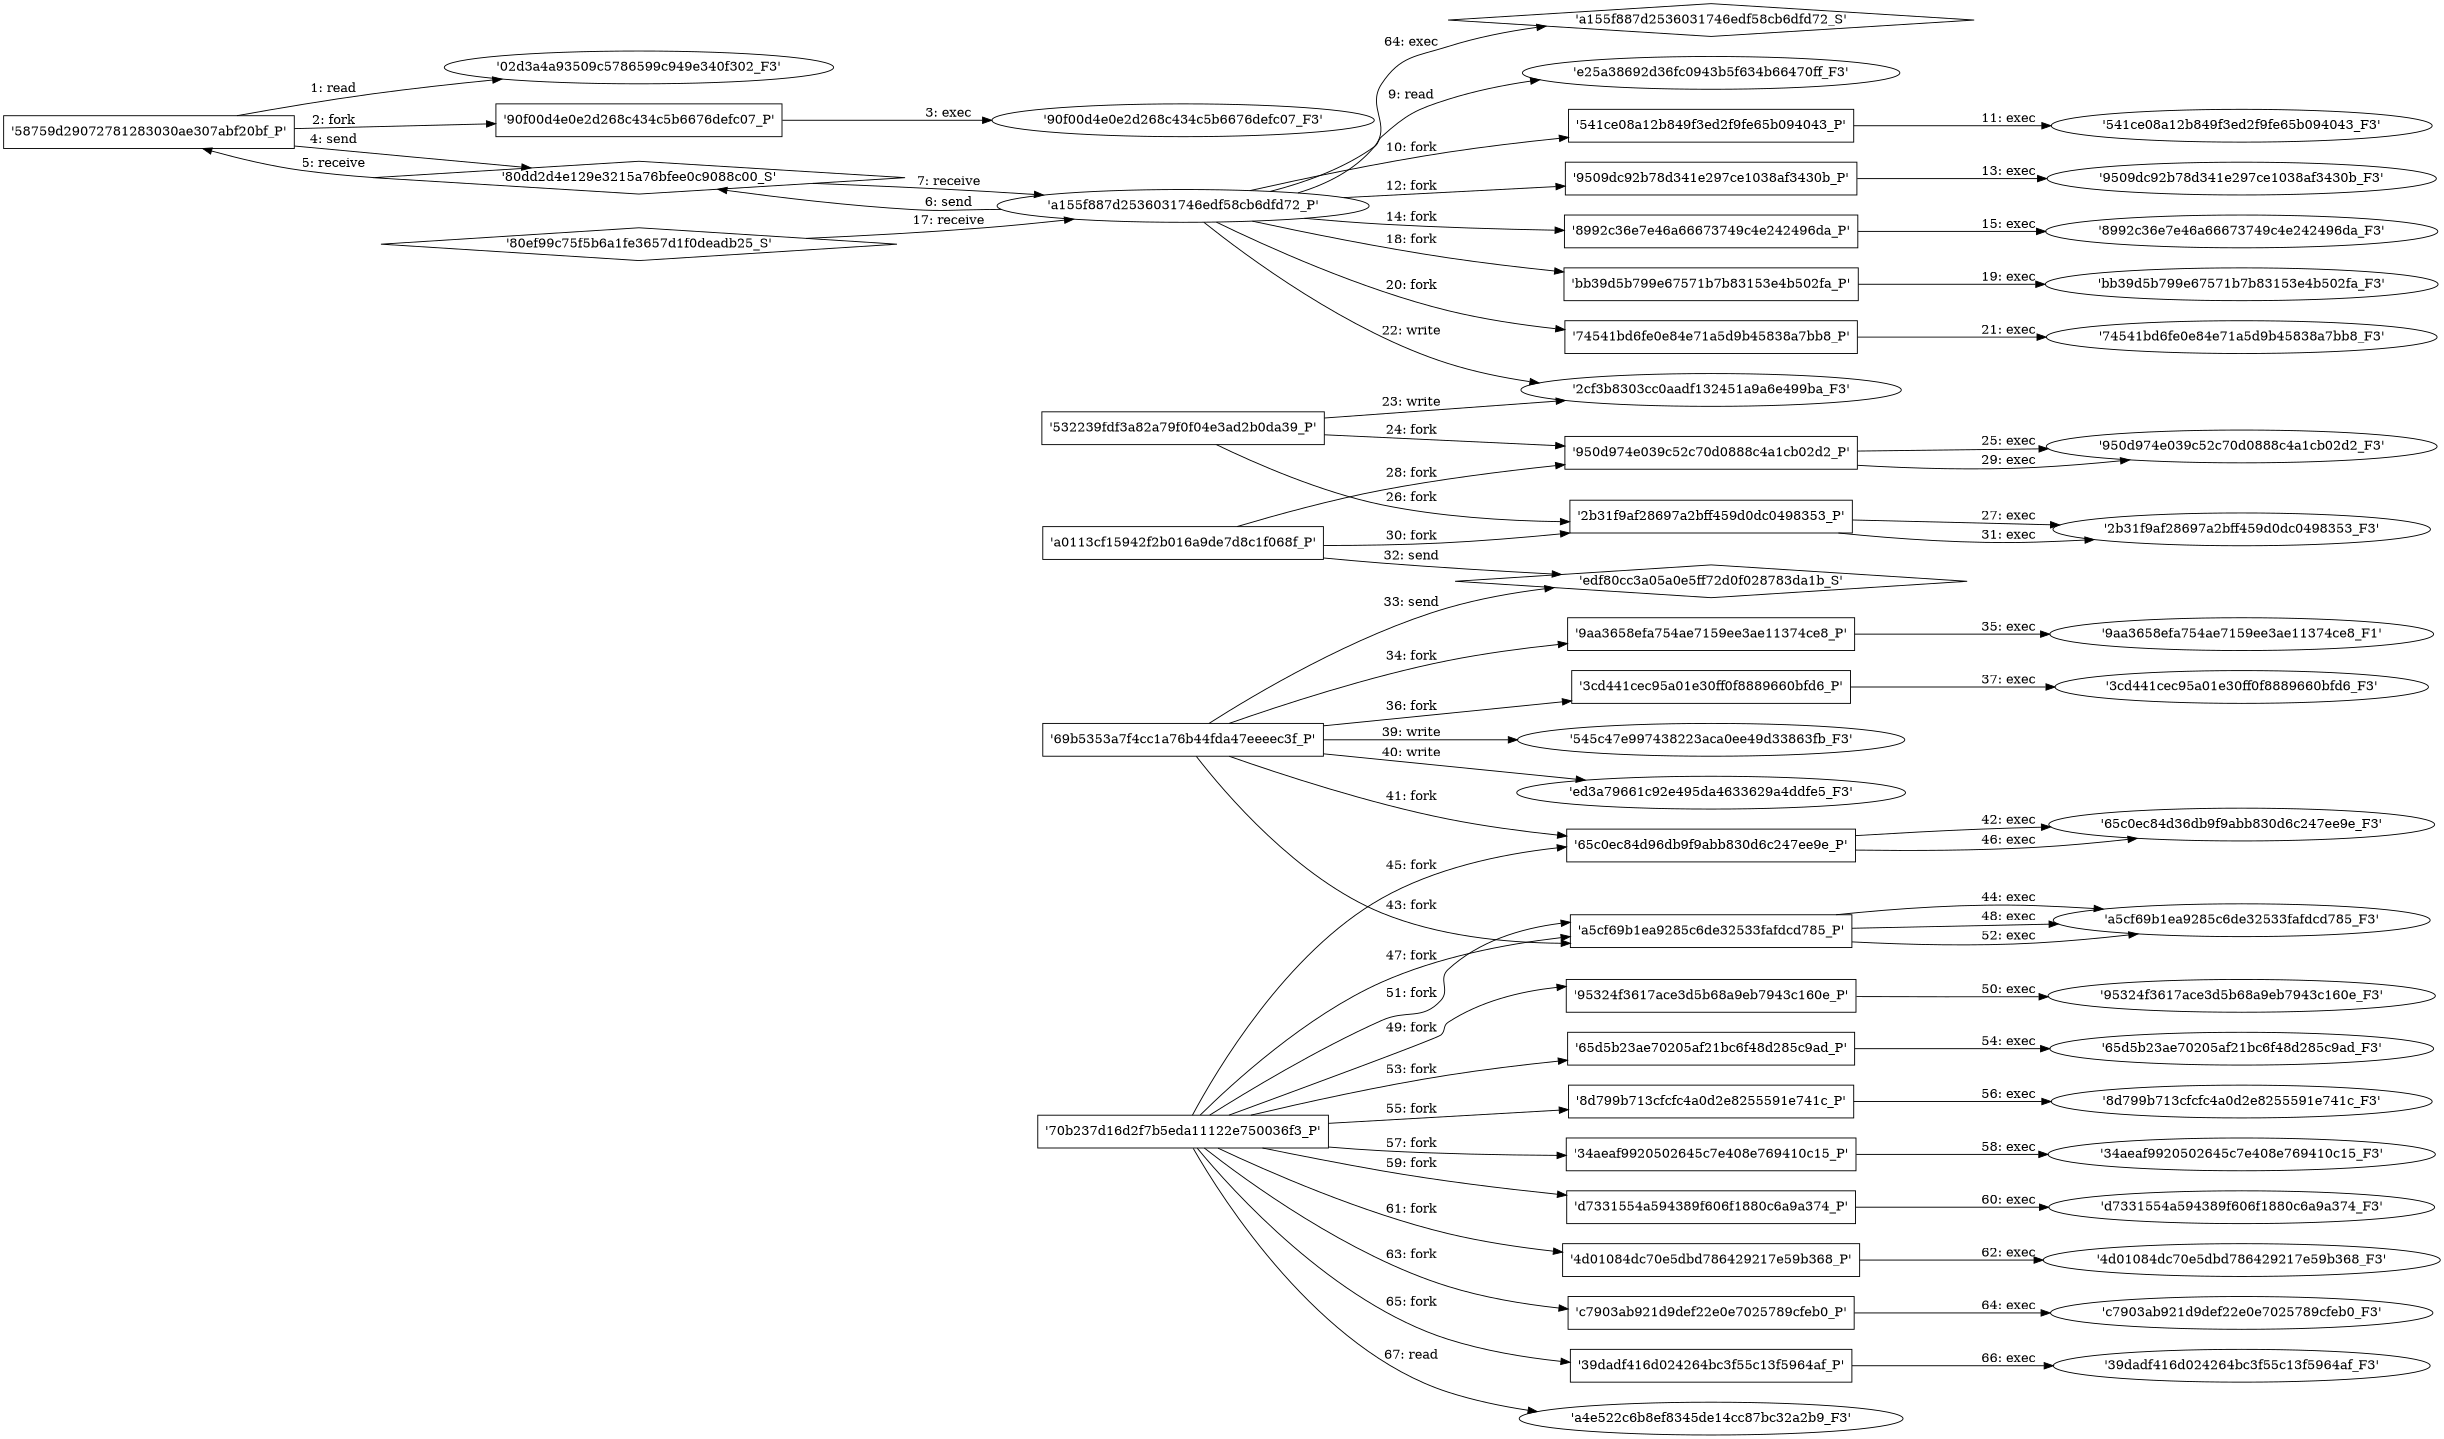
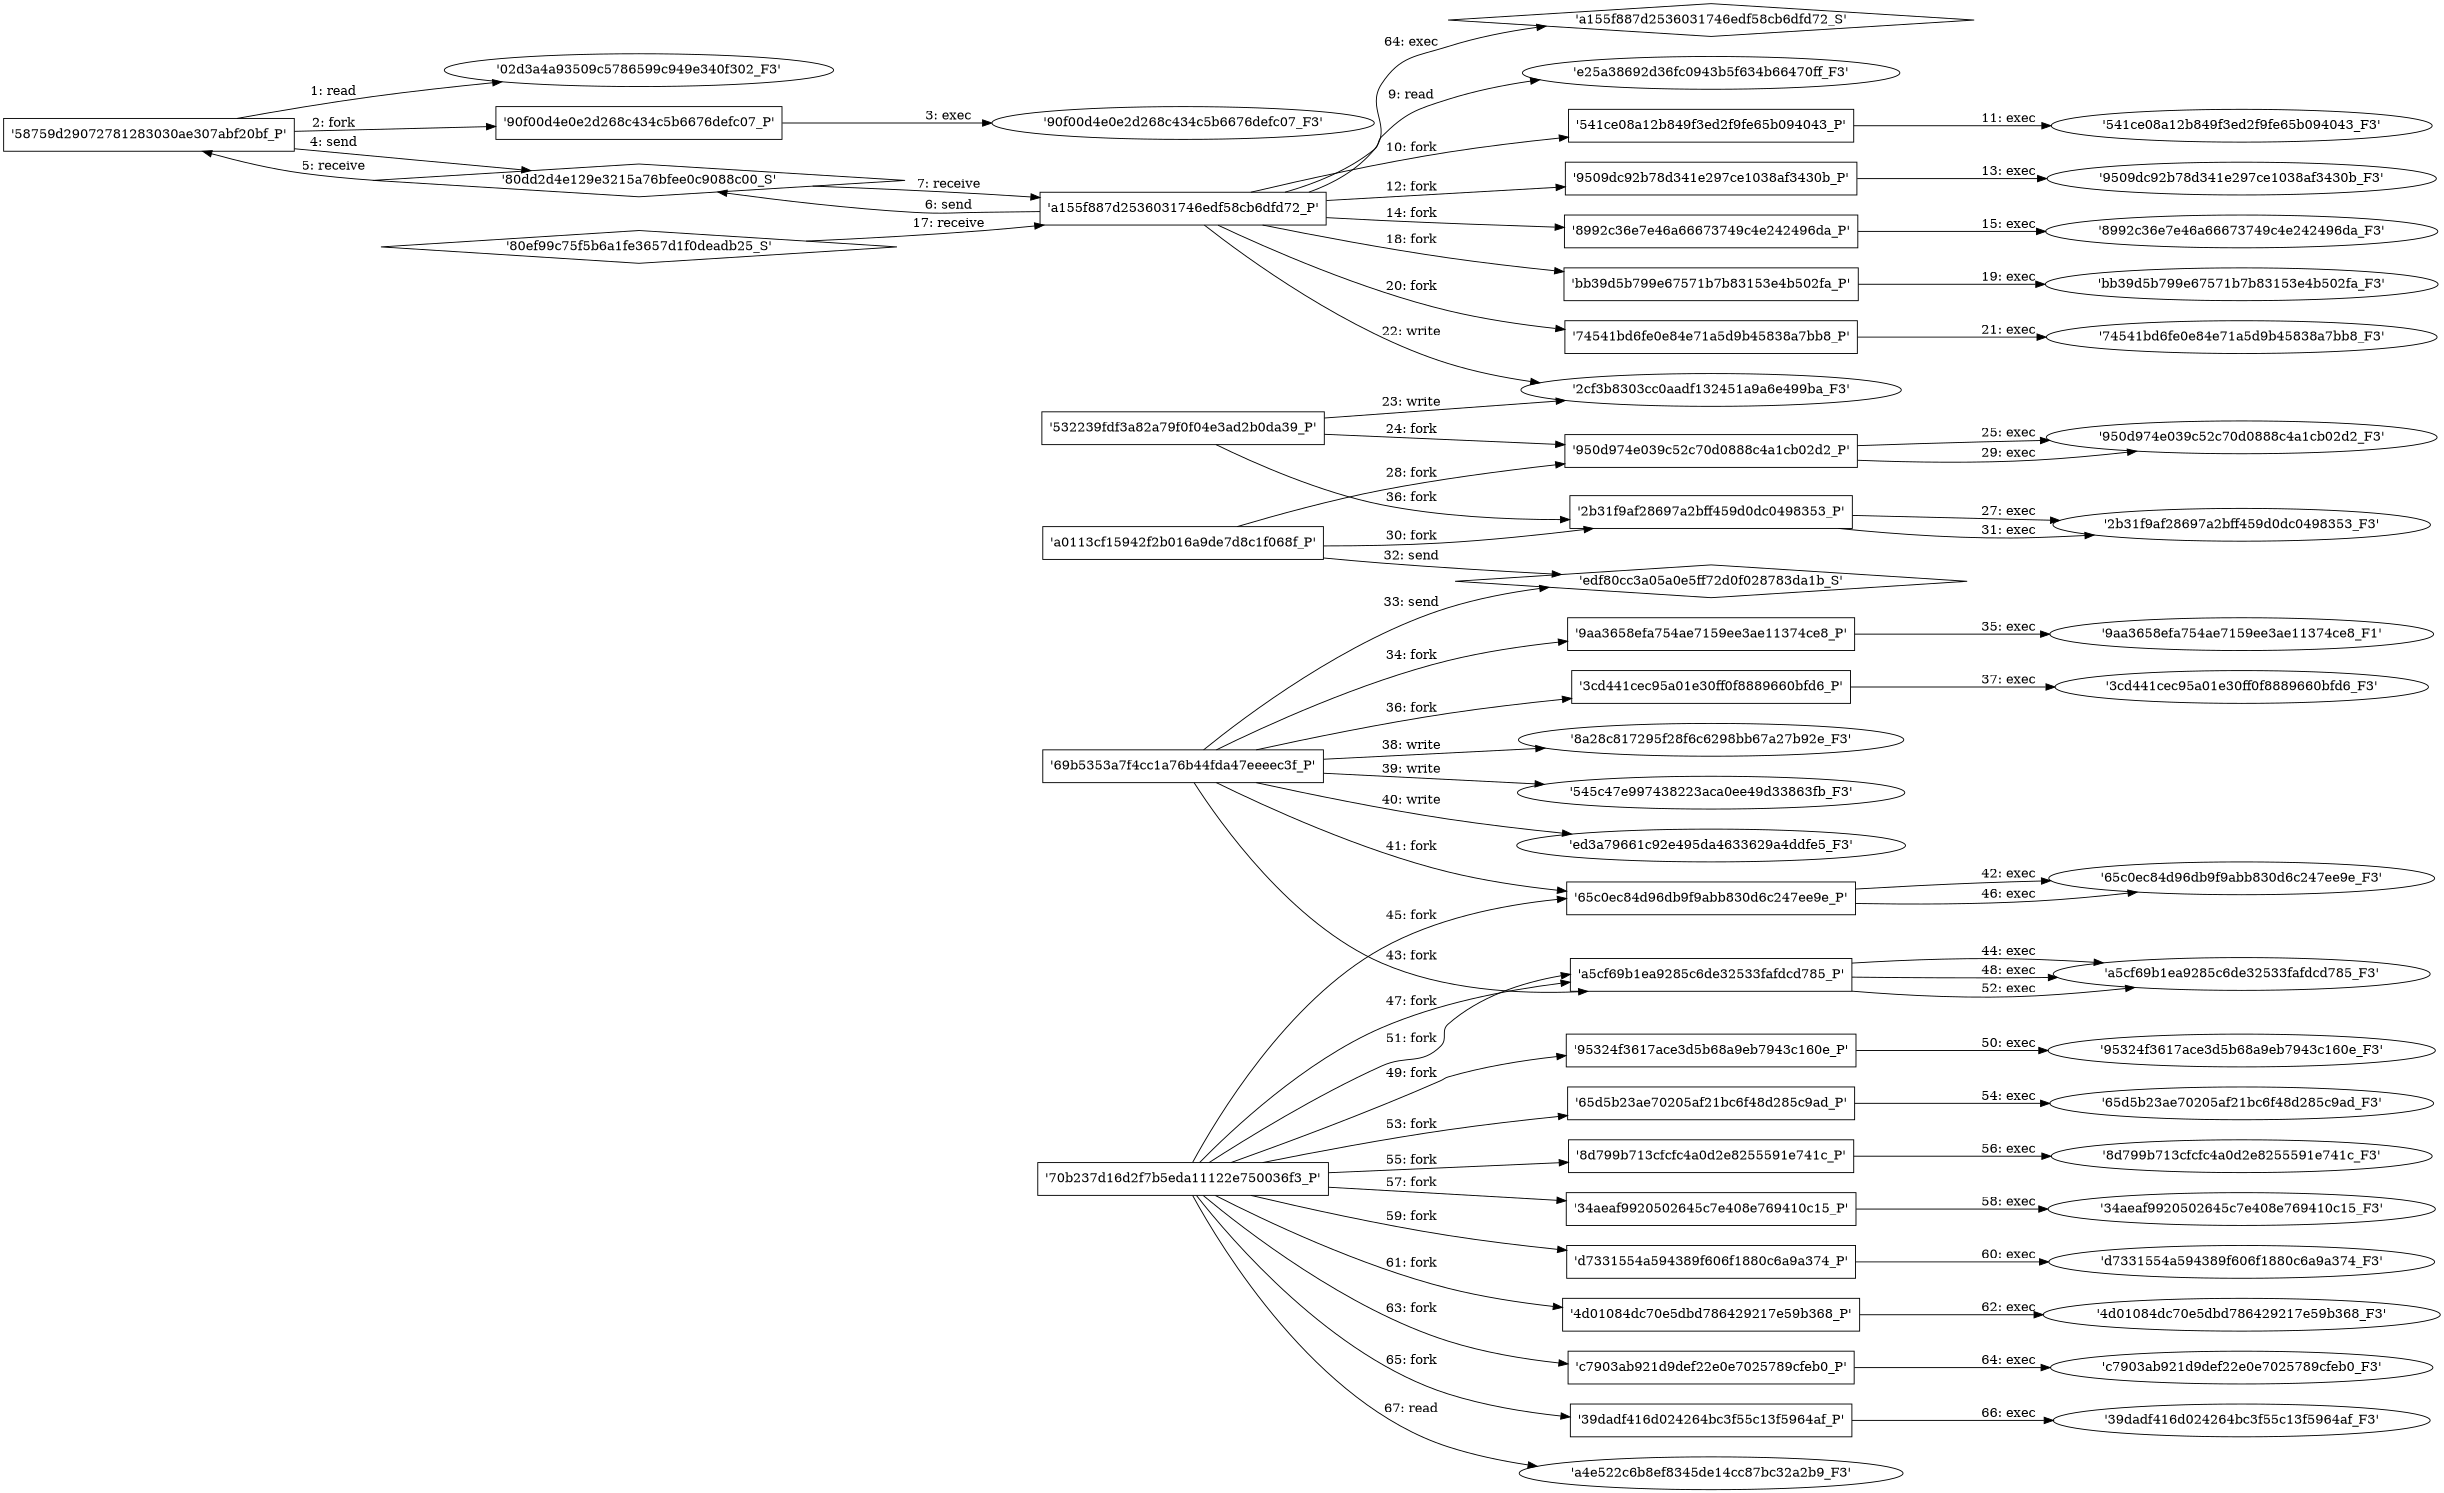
node "'a155f887d2536031746edf58cb6dfd72_P'": shape ellipse -> box
edge "'532239fdf3a82a79f0f04e3ad2b0da39_P'" -> "'2b31f9af28697a2bff459d0dc0498353_P'": label "26: fork" -> "36: fork"
node "'8a28c817295f28f6c6298bb67a27b92e_F3'": added
node "'65c0ec84d36db9f9abb830d6c247ee9e_F3'": label "'65c0ec84d36db9f9abb830d6c247ee9e_F3'" -> "'65c0ec84d96db9f9abb830d6c247ee9e_F3'"
